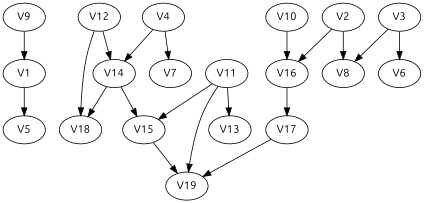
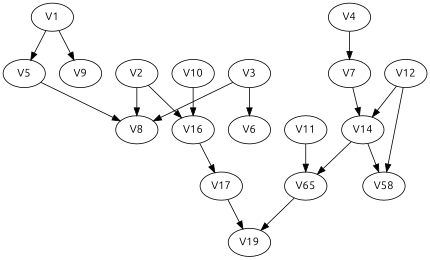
edge "V9" -> "V1": reversed
edge "V4" -> "V14": now "V7" -> "V14"
edge "V5" -> "V8": added
edge "V11" -> "V19": removed
node "V18": label "V18" -> "V58"
node "V15": label "V15" -> "V65"
node "V13": removed
